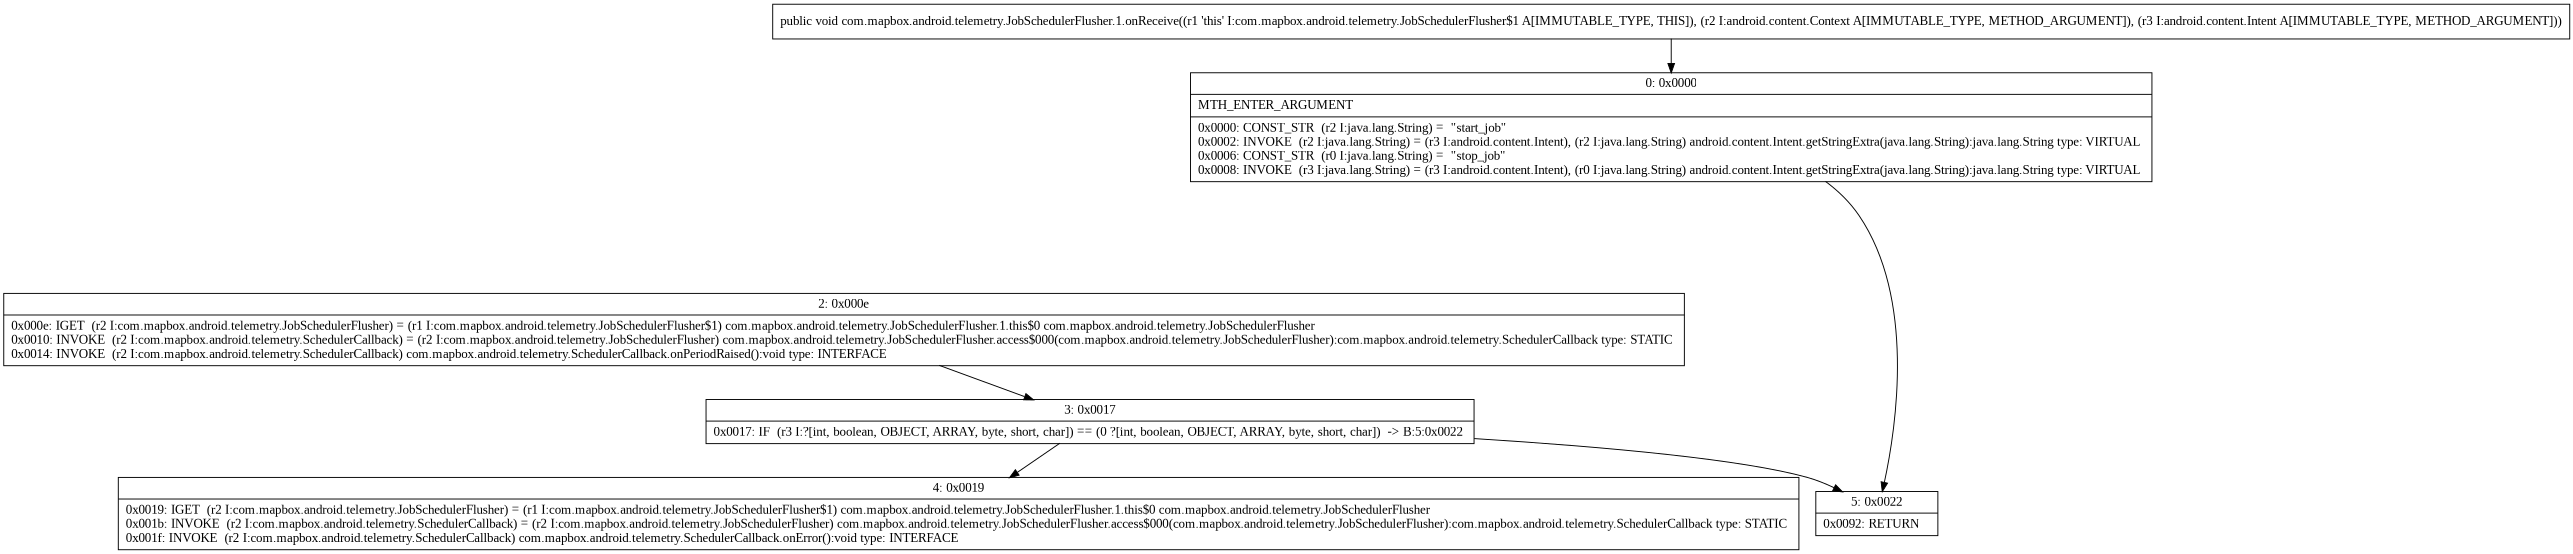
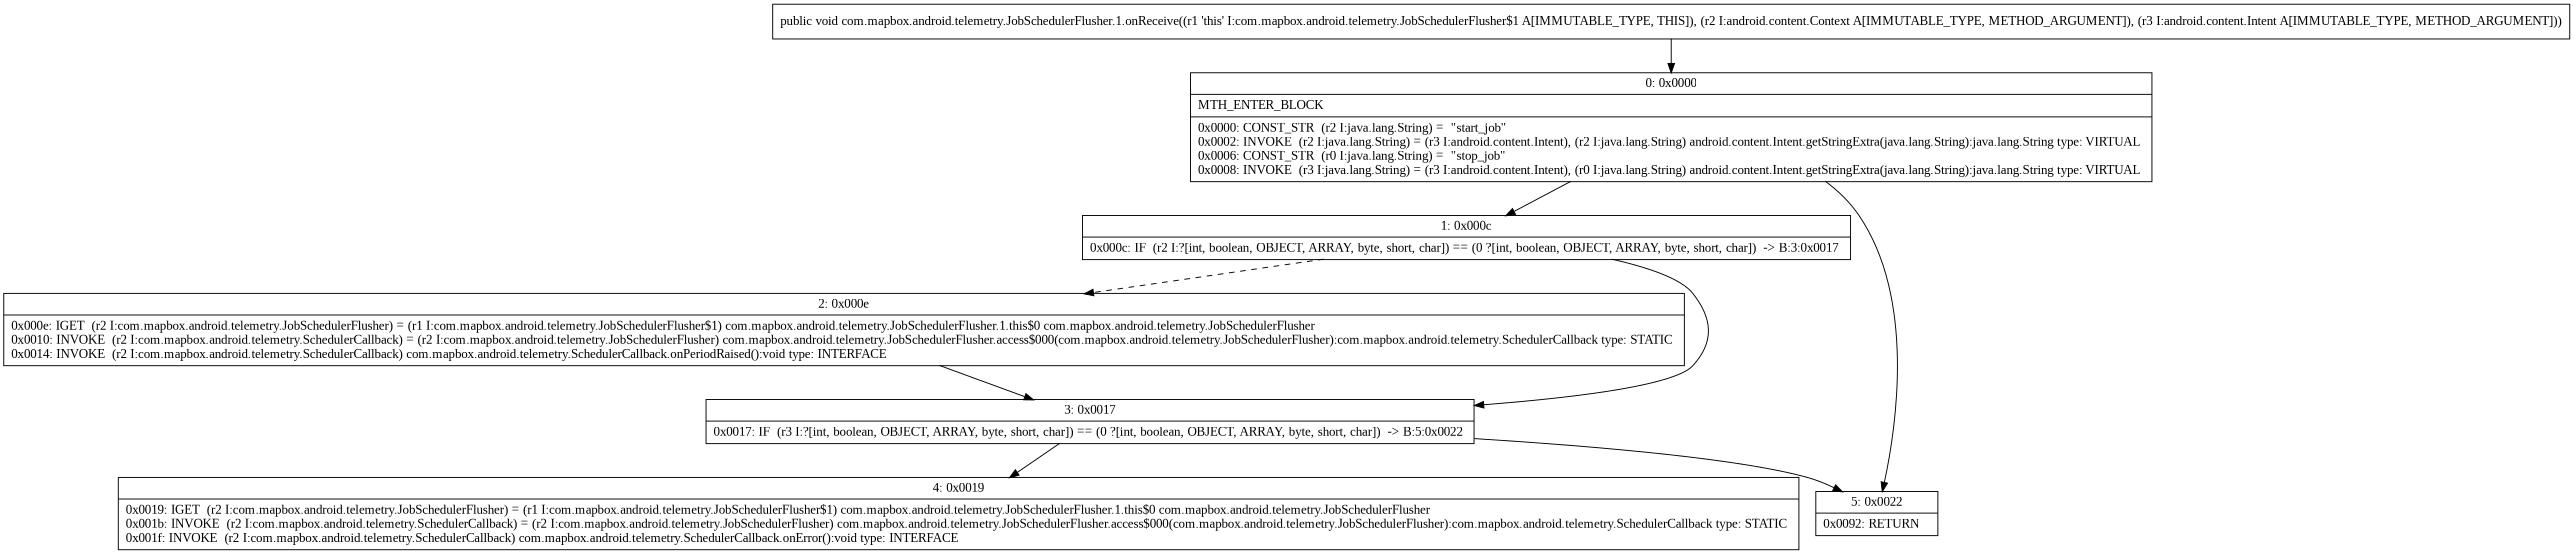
node "0: 0x0000": text "MTH_ENTER_ARGUMENT" -> "MTH_ENTER_BLOCK"
node "1: 0x000c": added
